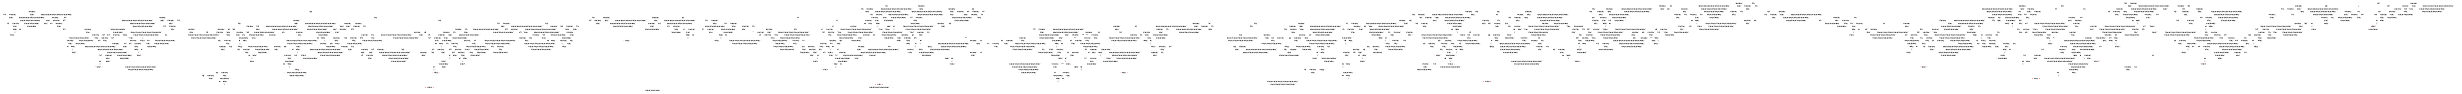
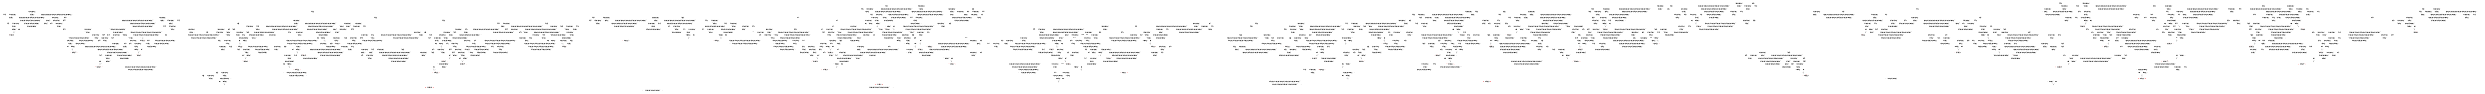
node "(ORX1 imp q)": added
